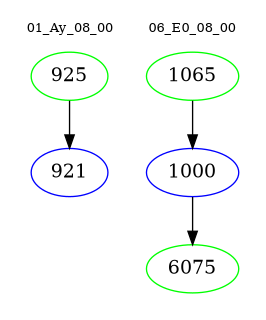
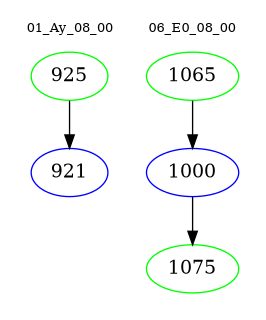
node "6075": label "6075" -> "1075"
